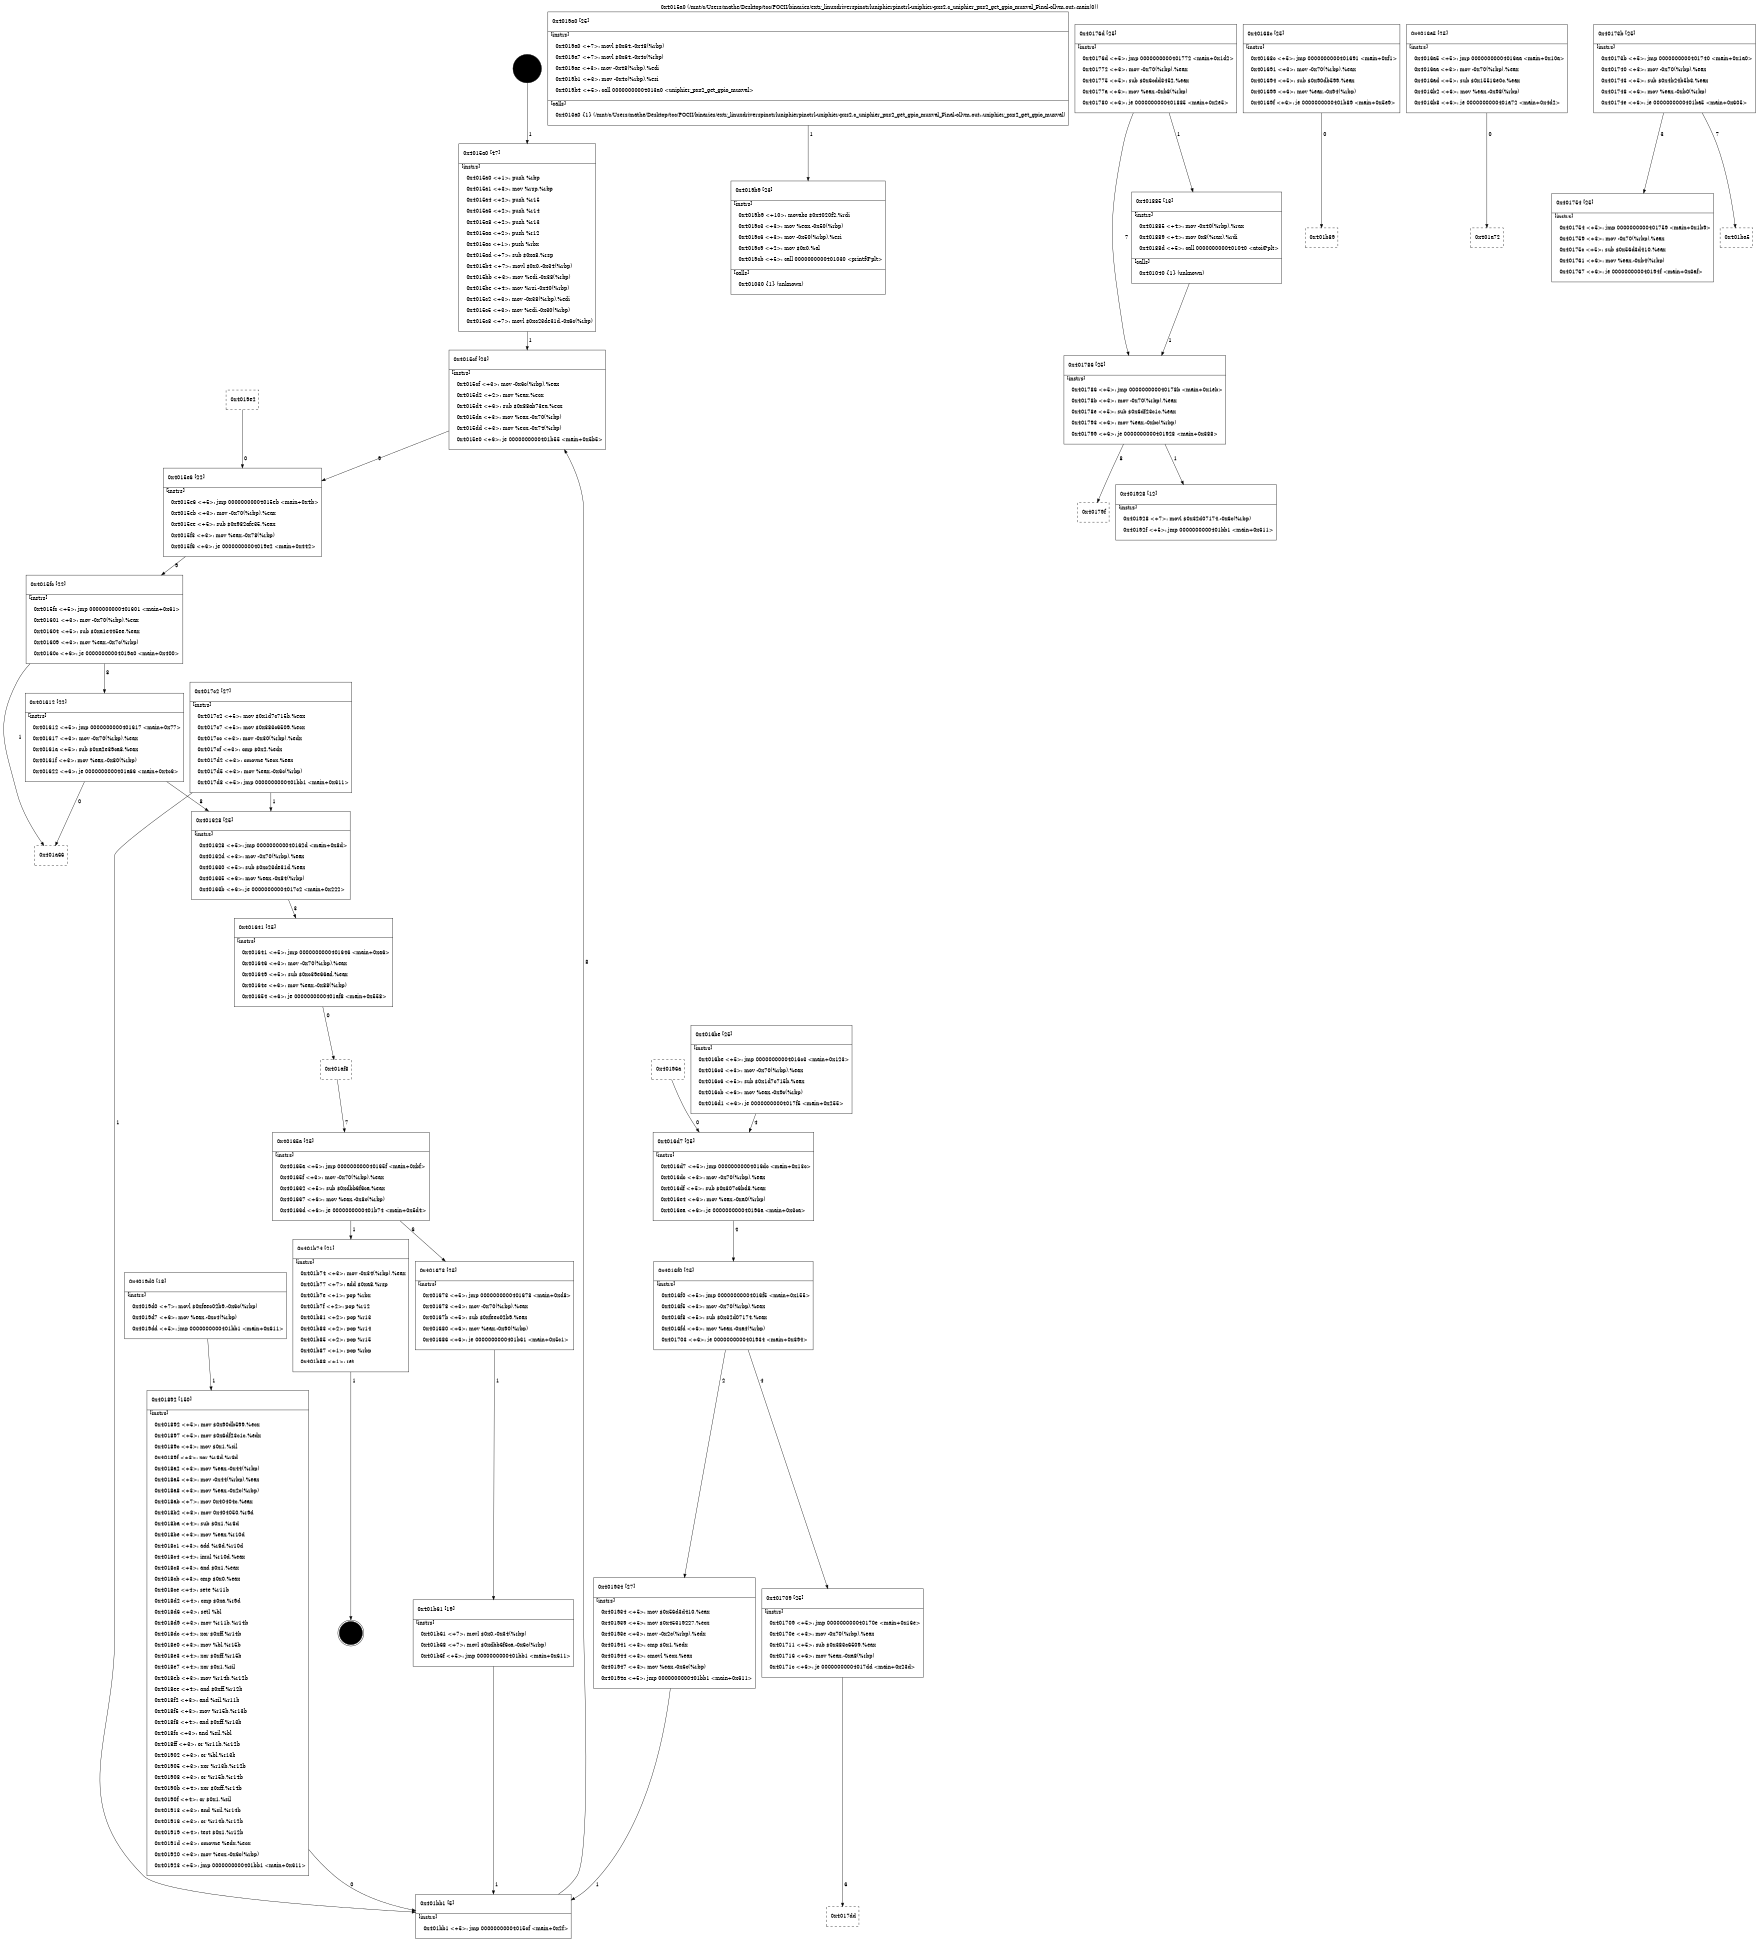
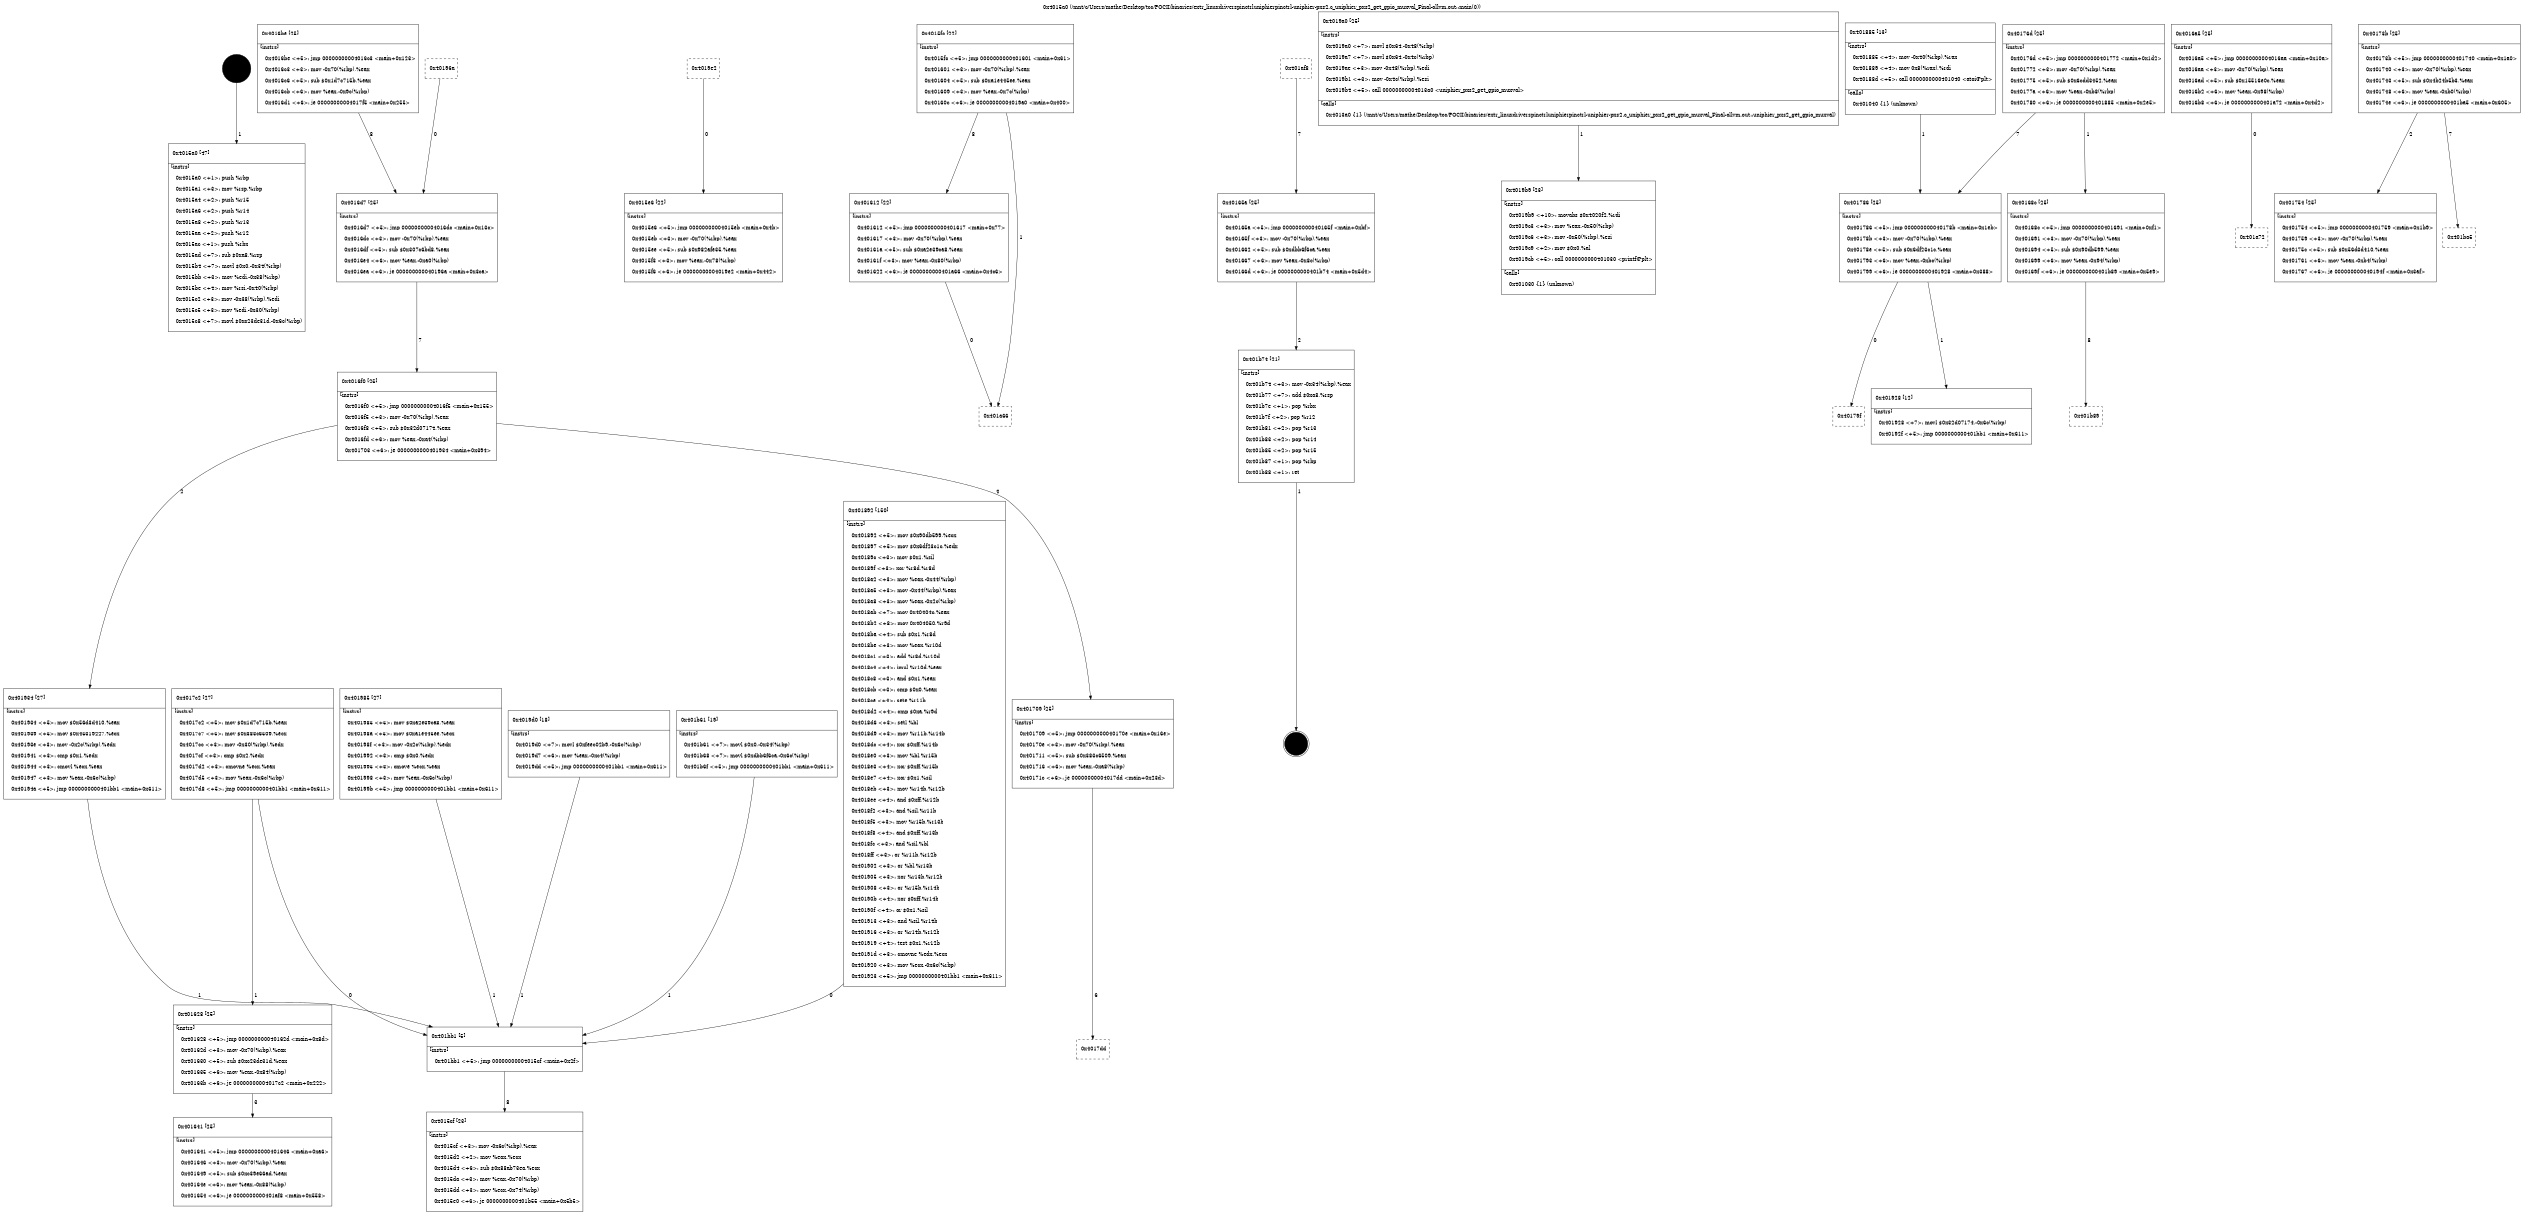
edge "0x40168c [25]" -> "0x401b89": label " 0" -> " 8"
edge "0x40173b [25]" -> "0x401754 [25]": label " 3" -> " 2"
edge "0x40176d [25]" -> "0x401885 [13]": now "0x40176d [25]" -> "0x40168c [25]"
edge "0x4015a0 [47]" -> "0x4015cf [23]": removed, label "1"
edge "0x4015cf [23]" -> "0x4015e6 [22]": removed, label "9"
edge "0x401786 [25]" -> "0x40179f": label " 8" -> " 0"
edge "0x4015e6 [22]" -> "0x4015fc [22]": removed, label "9"
node "0x401985 [27]": added
edge "0x401612 [22]" -> "0x401628 [25]": removed, label "8"
edge "0x401641 [25]" -> "0x401af8": removed, label "0"
edge "0x4017c2 [27]" -> "0x401bb1 [5]": label " 1" -> " 0"
edge "0x4016be [25]" -> "0x4016d7 [25]": label " 4" -> " 8"
edge "0x40165a [25]" -> "0x401b74 [21]": label " 1" -> " 2"
edge "0x4016d7 [25]" -> "0x4016f0 [25]": label " 4" -> " 7"
node "0x401673 [25]": removed
edge "0x4019d0 [18]" -> "0x401892 [150]": now "0x4019d0 [18]" -> "0x401bb1 [5]"
